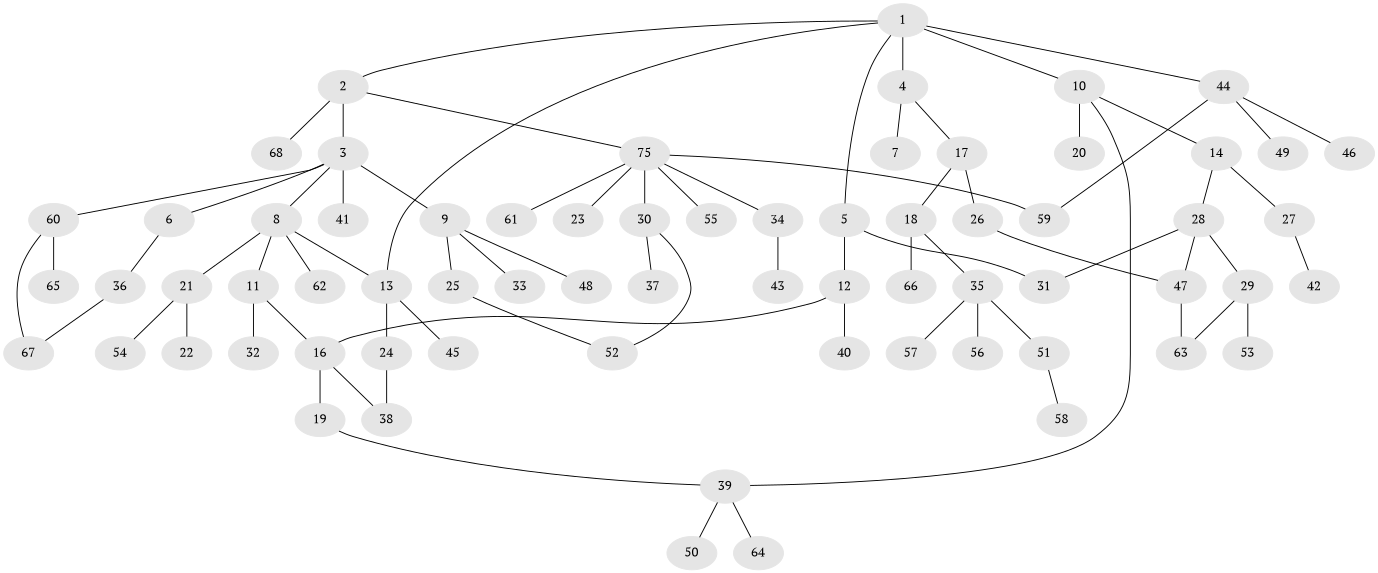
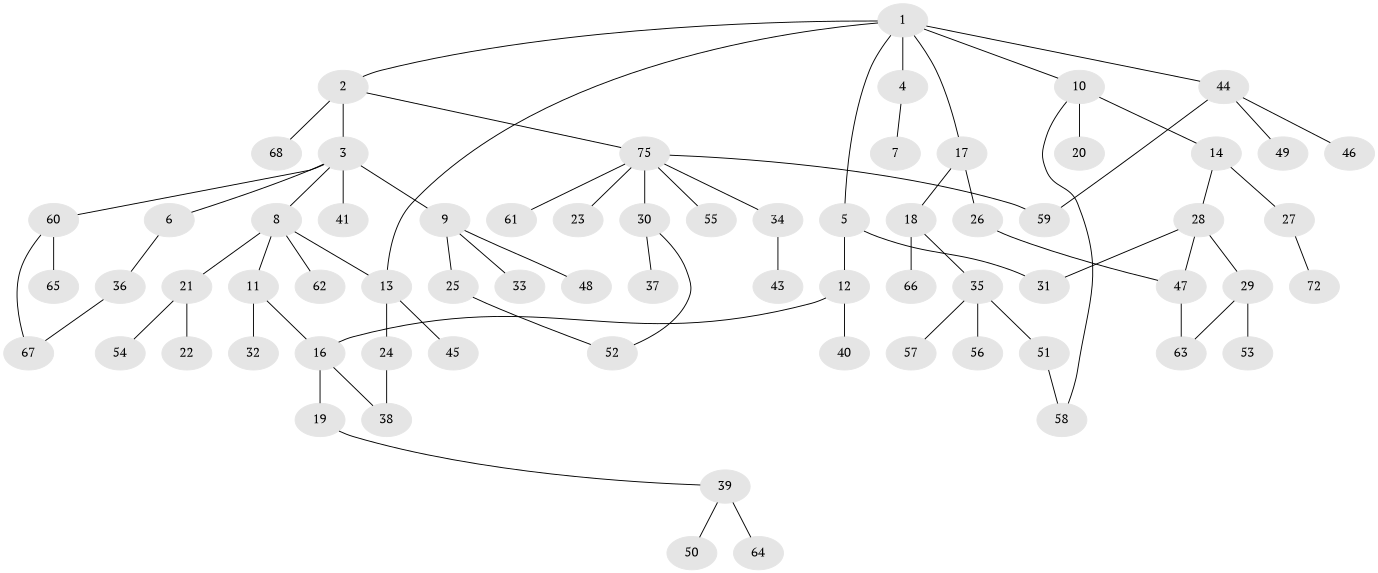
edge "4" -- "17": now "1" -- "17"
node "42": label "42" -> "72"
edge "10" -- "39": now "10" -- "58"
